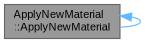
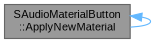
node "ApplyNewMaterial ::ApplyNewMaterial": label "ApplyNewMaterial ::ApplyNewMaterial" -> "SAudioMaterialButton ::ApplyNewMaterial"
